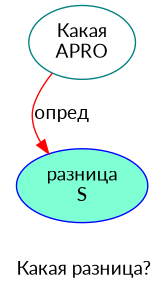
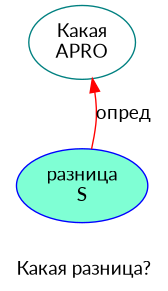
edge "Какая APRO" -> "разница S": reversed
